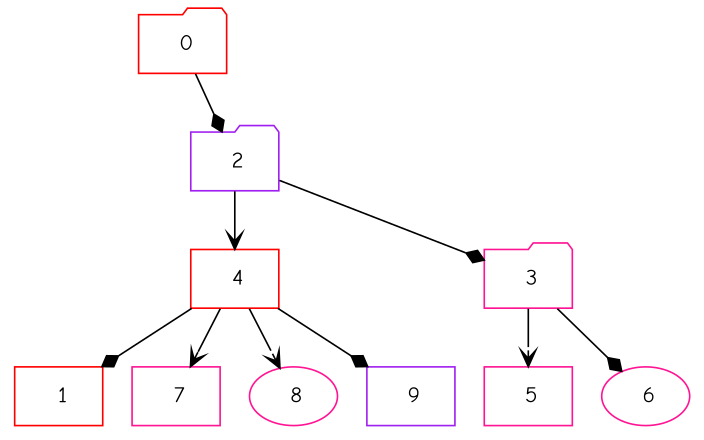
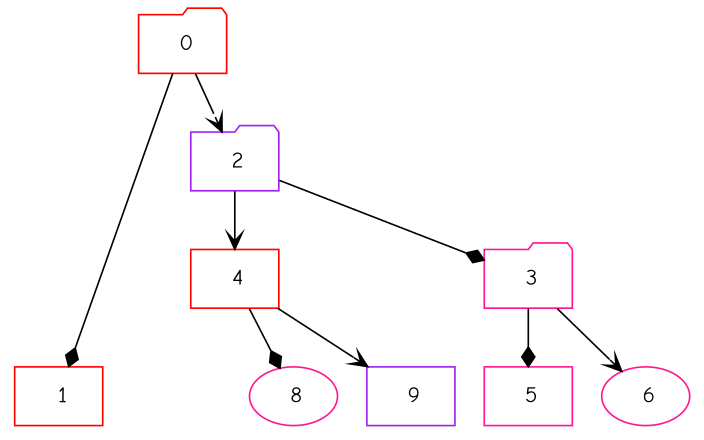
edge "0" -> "2": arrowhead diamond -> vee
edge "3" -> "5": arrowhead vee -> diamond
edge "4" -> "8": arrowhead vee -> diamond
edge "4" -> "1": now "0" -> "1"
edge "4" -> "9": arrowhead diamond -> vee
edge "3" -> "6": arrowhead diamond -> vee
node "7": removed
